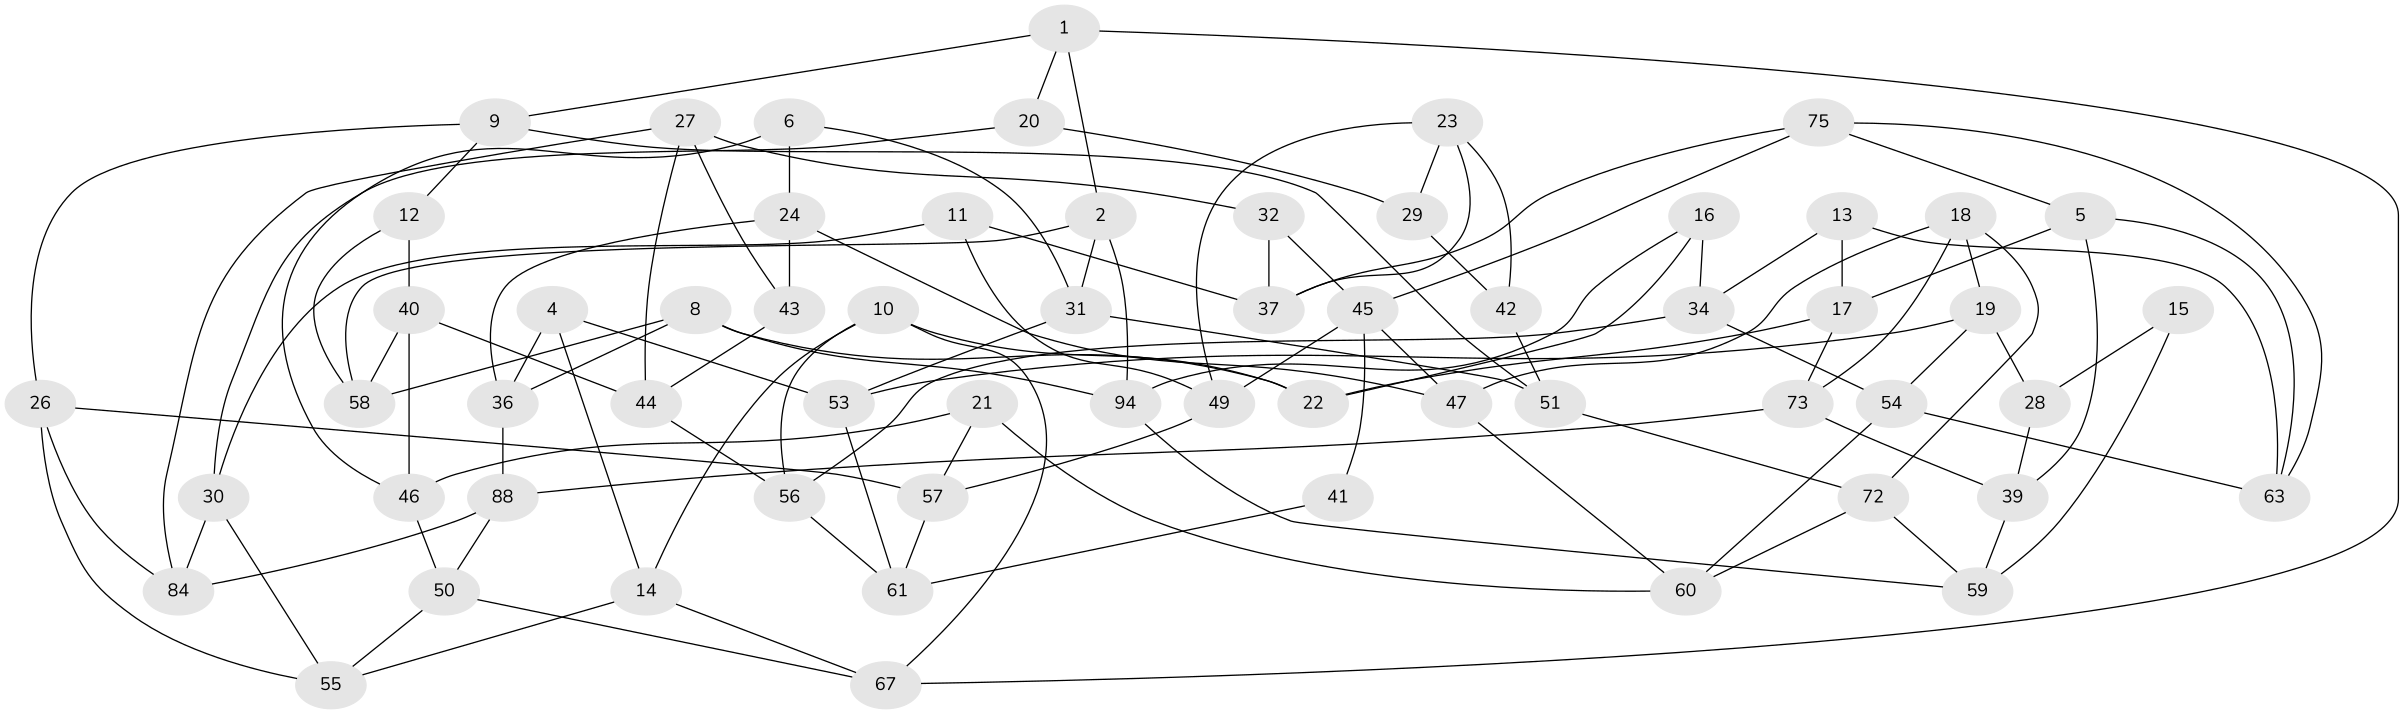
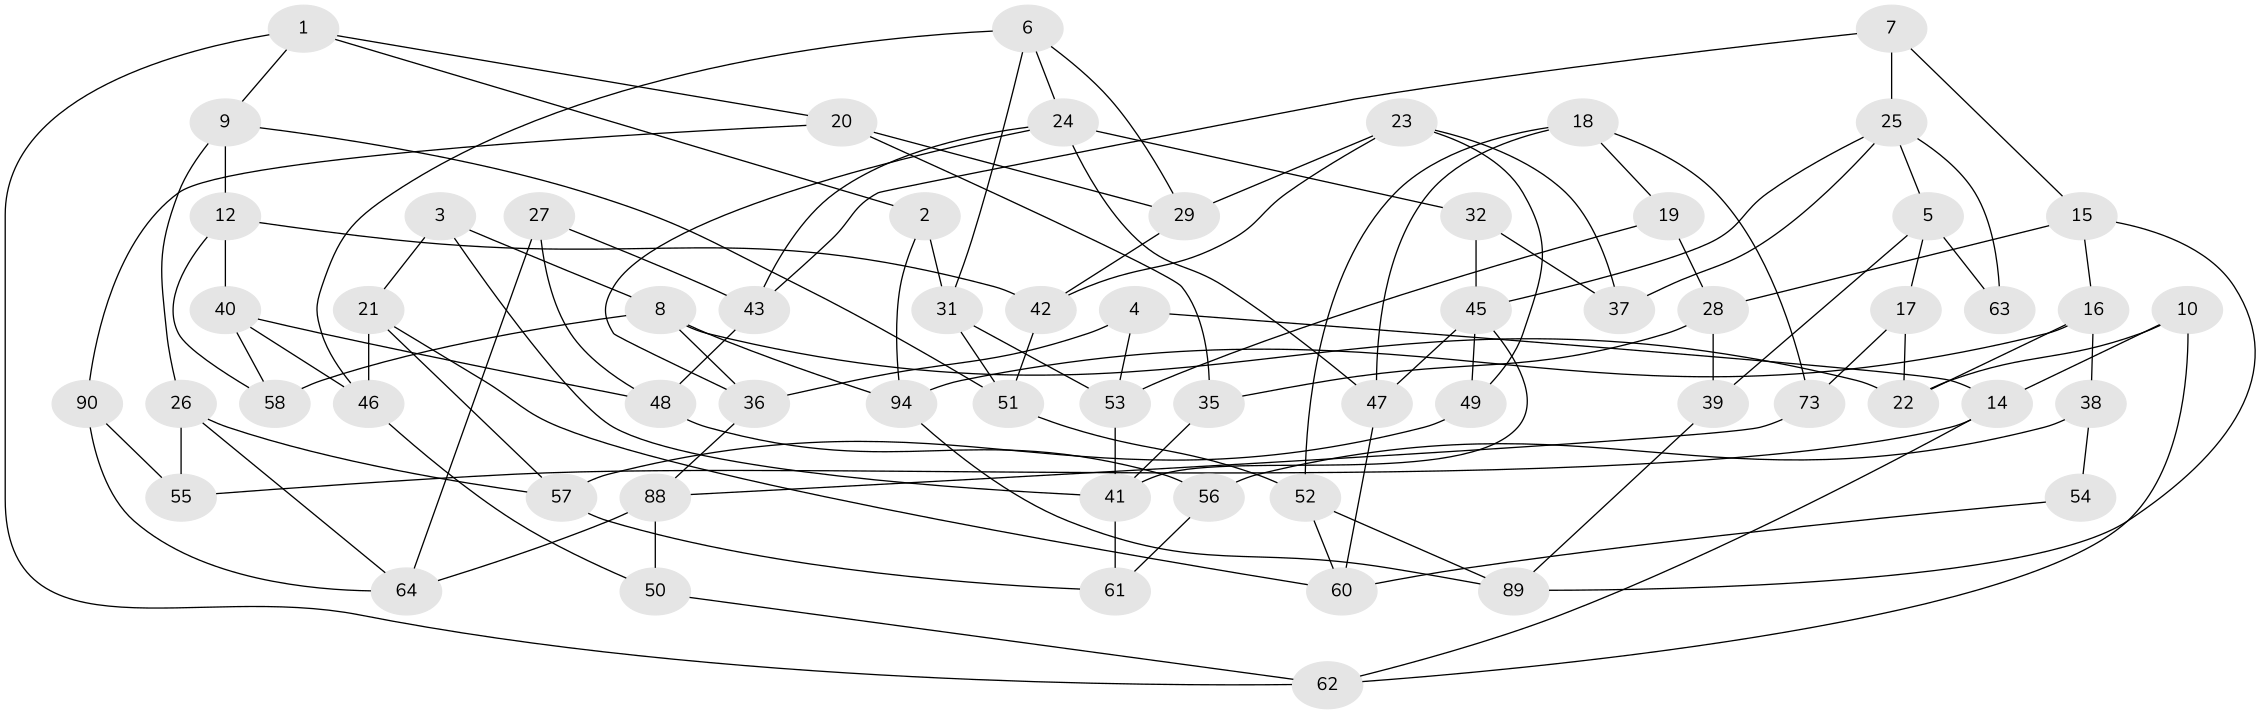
node "7": added
edge "6" -- "29": added
node "75": label "75" -> "25"
edge "27" -- "32": now "24" -- "32"
node "3": added
node "11": removed
node "13": removed
edge "2" -- "58": removed
edge "12" -- "42": added
edge "15" -- "16": added
node "34": label "34" -> "38"
edge "19" -- "54": removed
edge "10" -- "56": removed
node "44": label "44" -> "48"
node "35": added
edge "54" -- "63": removed
edge "73" -- "39": removed
node "30": label "30" -> "90"
edge "53" -- "61": now "53" -- "41"
node "72": label "72" -> "52"
node "84": label "84" -> "64"
node "59": label "59" -> "89"
edge "50" -- "55": removed
node "67": label "67" -> "62"
